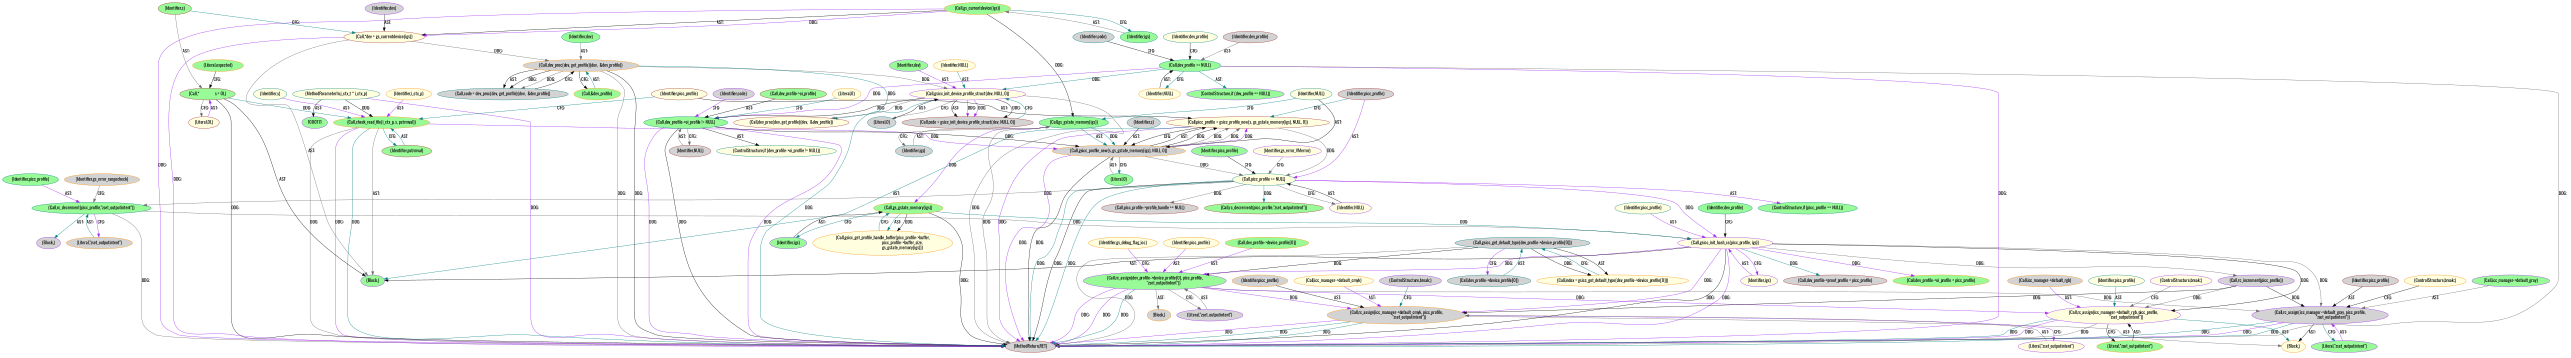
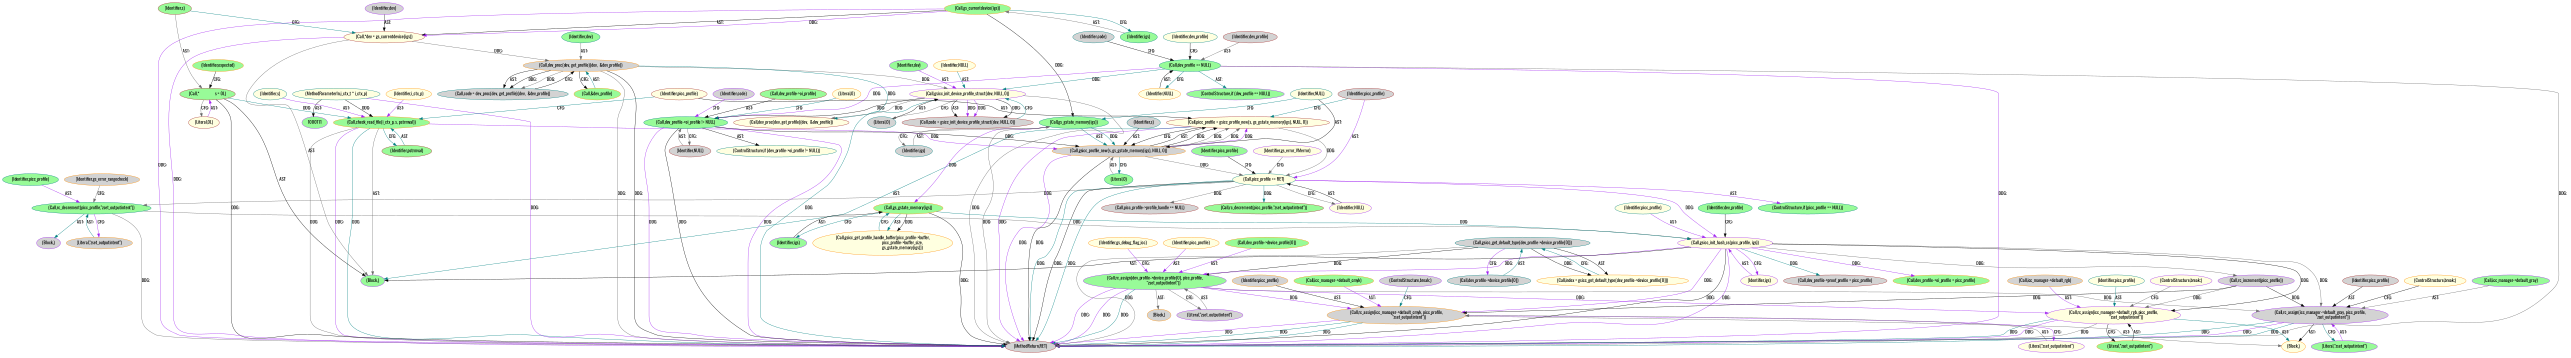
node "(Literal,expected)": label "(Literal,expected)" -> "(Identifier,expected)"
node "(Call,picc_profile == NULL)": label "(Call,picc_profile == NULL)" -> "(Call,picc_profile == RET)"
node "(Call,icc_manager->default_cmyk)": fillcolor lightyellow -> palegreen
